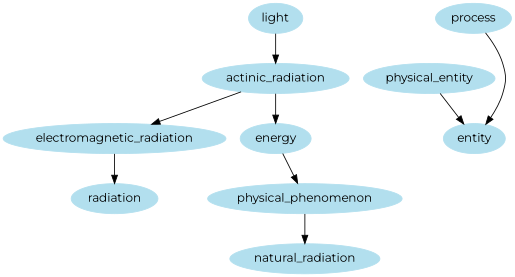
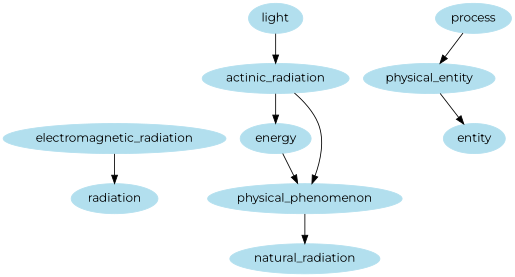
edge "process" -> "entity": now "process" -> "physical_entity"
edge "actinic_radiation" -> "electromagnetic_radiation": now "actinic_radiation" -> "physical_phenomenon"
